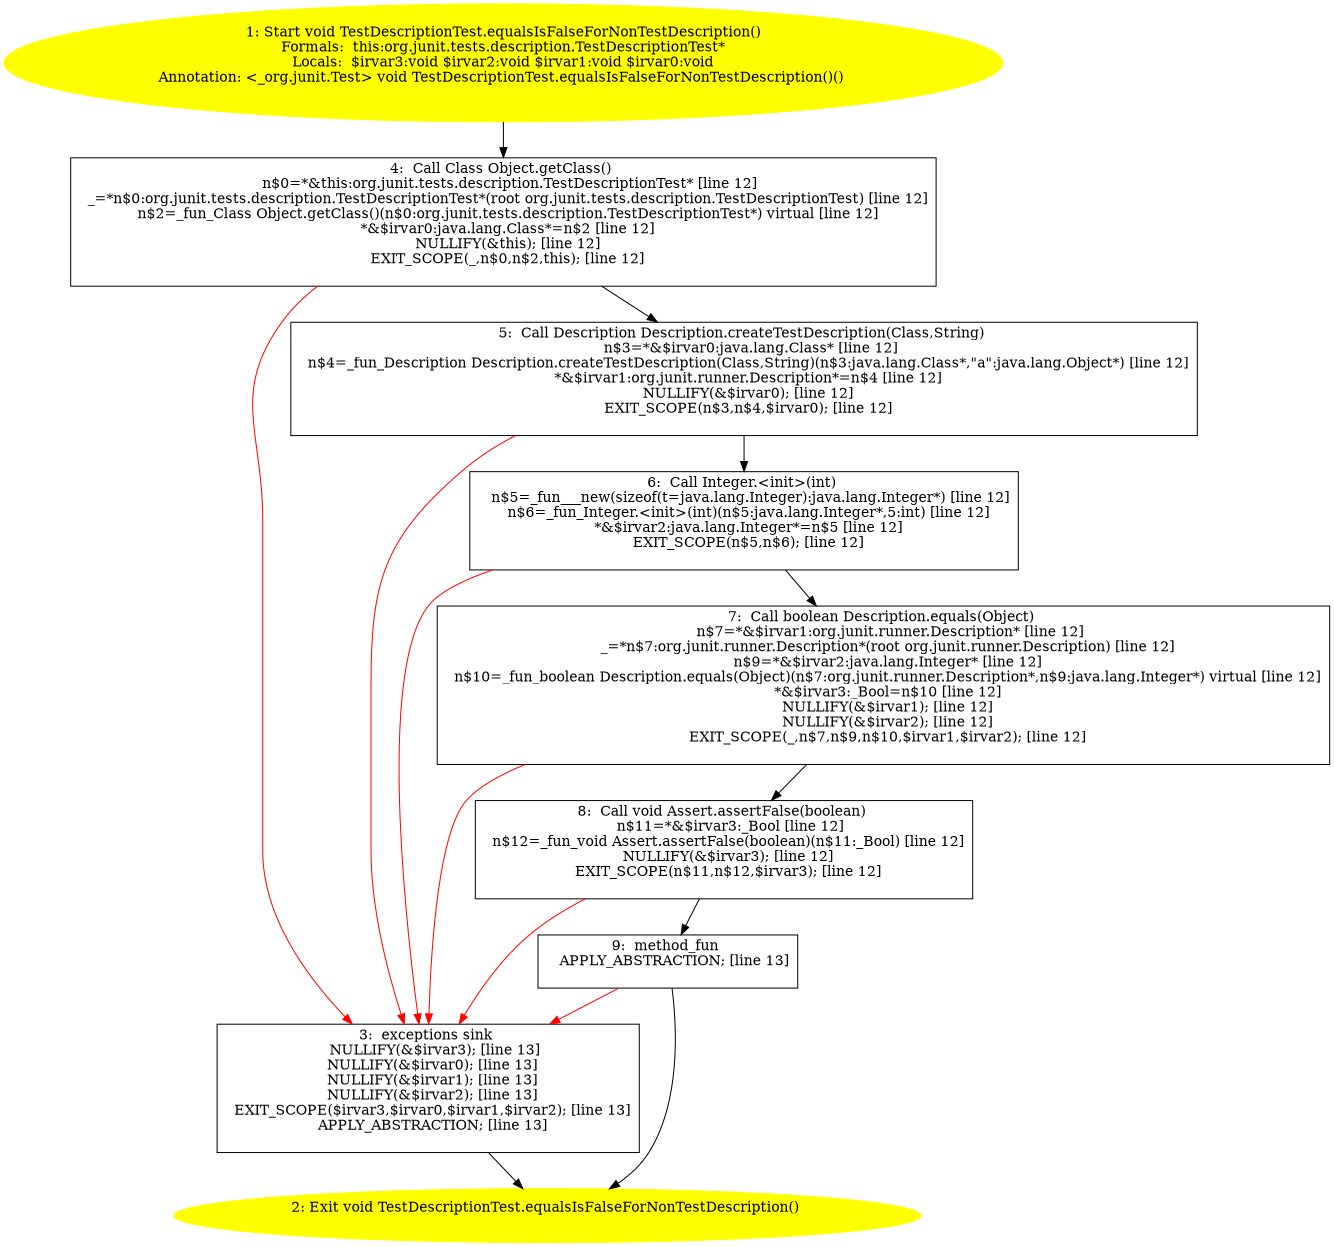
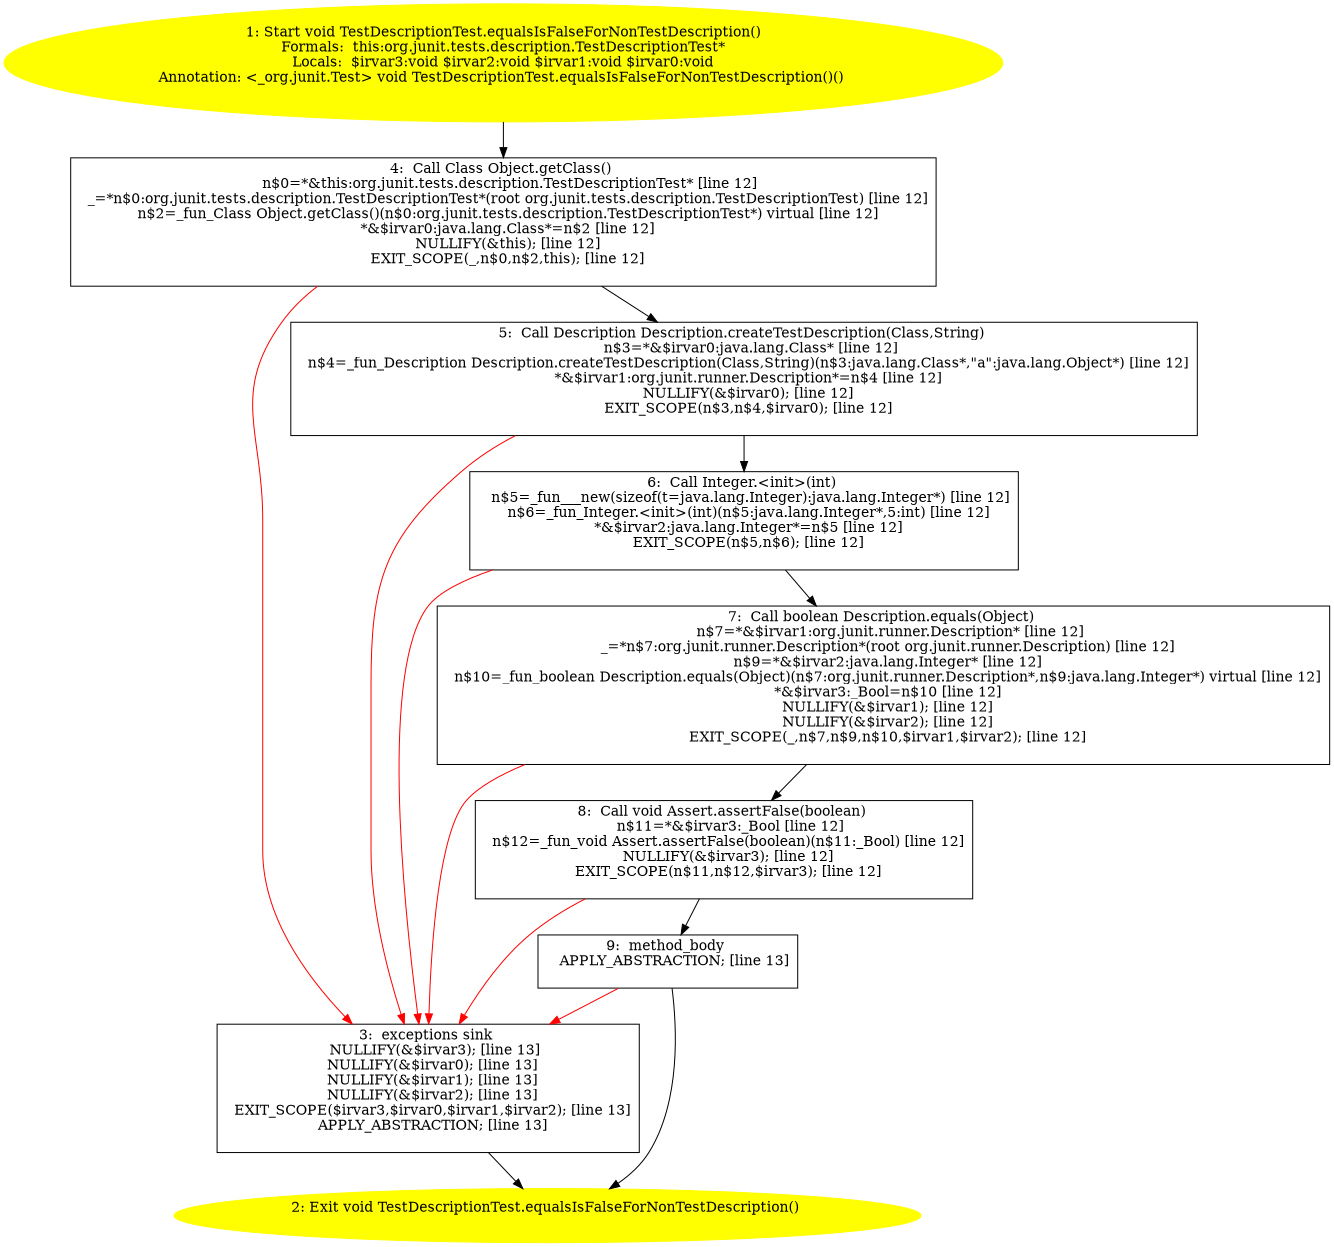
node "9:  method_fun APPLY_ABSTRACTION; [line 13]": label "9:  method_fun APPLY_ABSTRACTION; [line 13]" -> "9:  method_body APPLY_ABSTRACTION; [line 13]"
